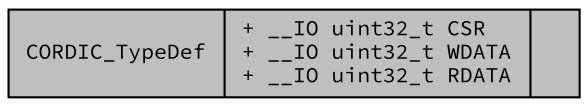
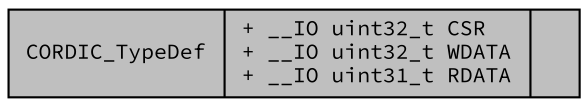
node "CORDIC_TypeDef": text "+ __IO uint32_t RDATA" -> "+ __IO uint31_t RDATA"
